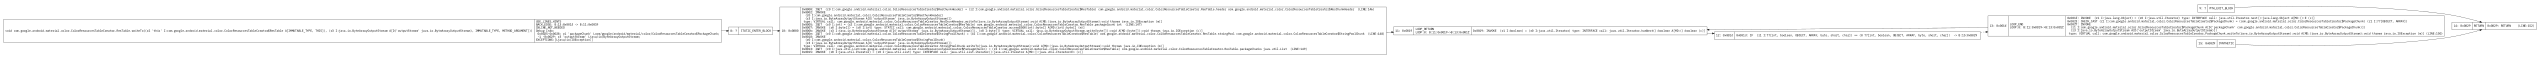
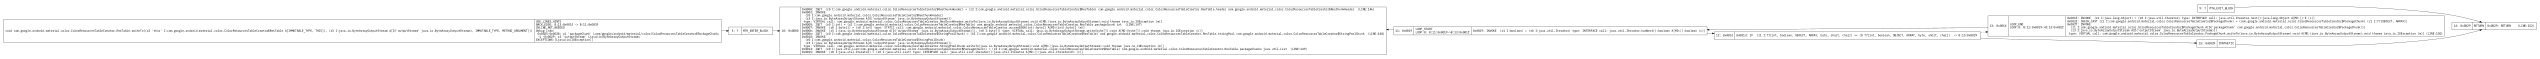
node "11: 0x0019": text "LOOP_RETURN" -> "LOOP_START"
node "8: ?": text "STATIC_ENTER_BLOCK" -> "MTH_ENTER_BLOCK"
edge "10: 0x0000" -> "11: 0x0019": reversed
edge "12: 0x001d" -> "15: 0x0029": added
